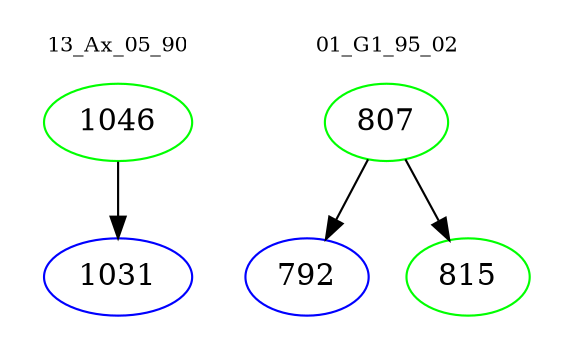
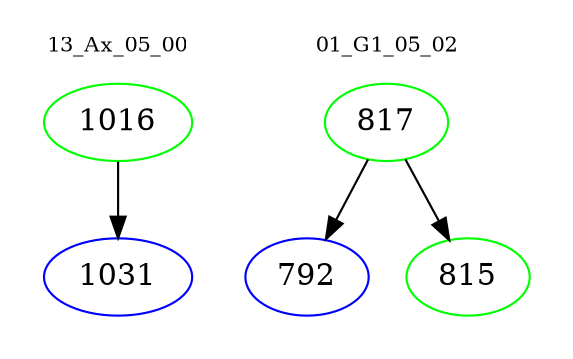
cluster "13_Ax_05_90": label "13_Ax_05_90" -> "13_Ax_05_00"
cluster "01_G1_95_02": label "01_G1_95_02" -> "01_G1_05_02"
node "1046": label "1046" -> "1016"
node "807": label "807" -> "817"
